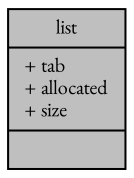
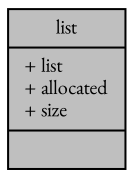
node "list": text "+ tab" -> "+ list"
